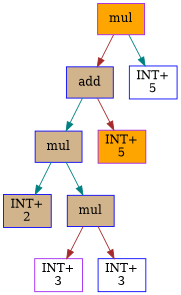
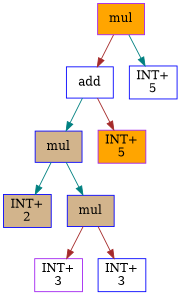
node "add": fillcolor tan -> white
